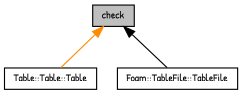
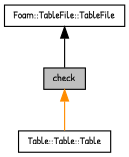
edge "Foam::TableFile::TableFile" -> "check": reversed
